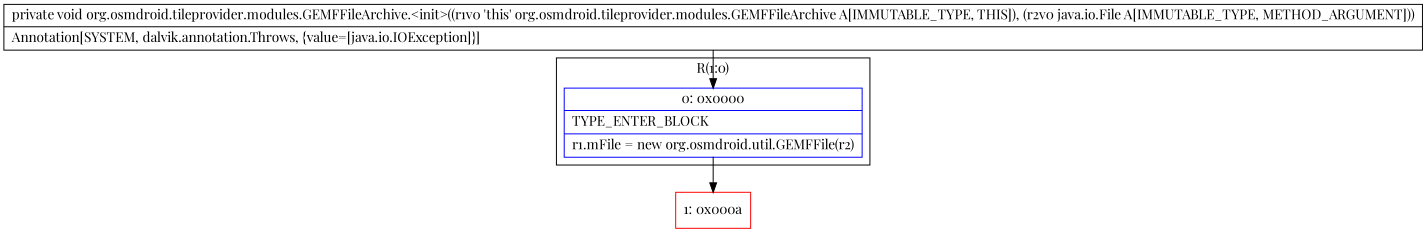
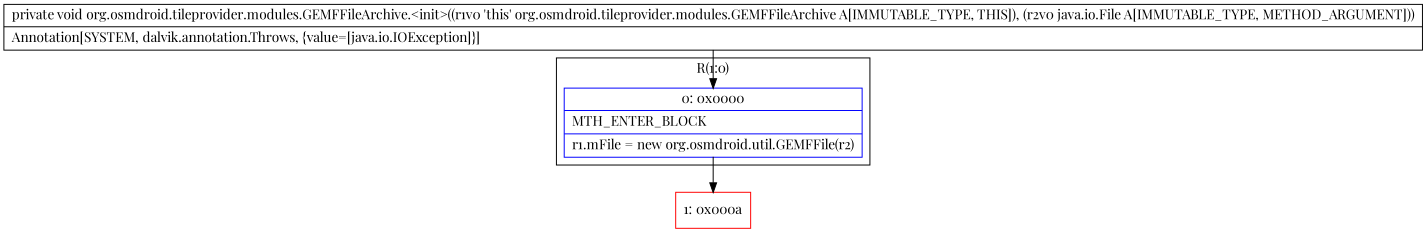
node "0: 0x0000": text "TYPE_ENTER_BLOCK" -> "MTH_ENTER_BLOCK"
